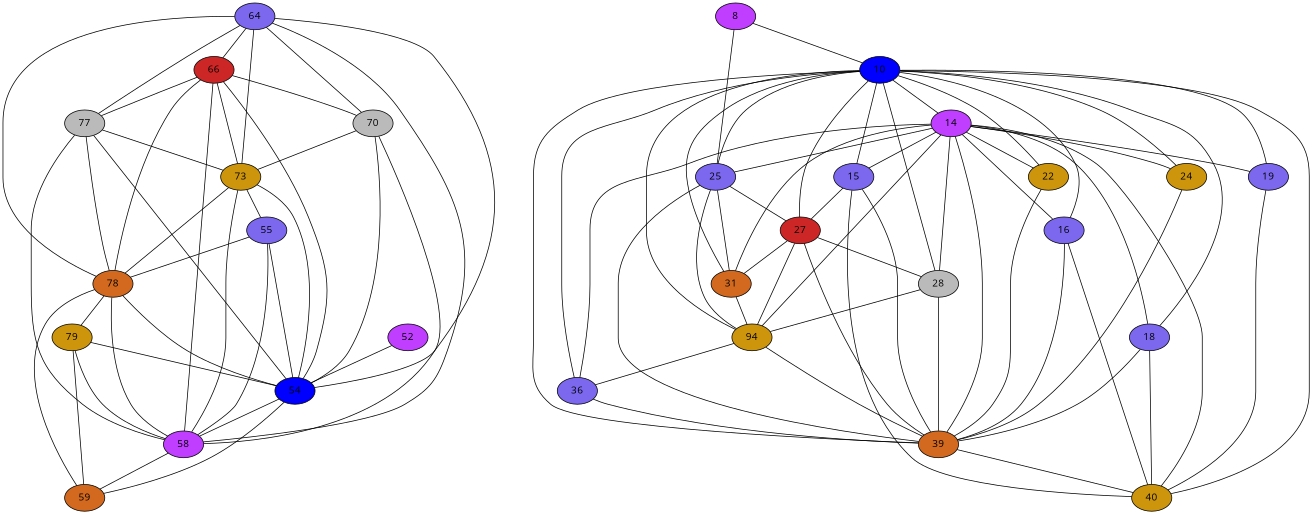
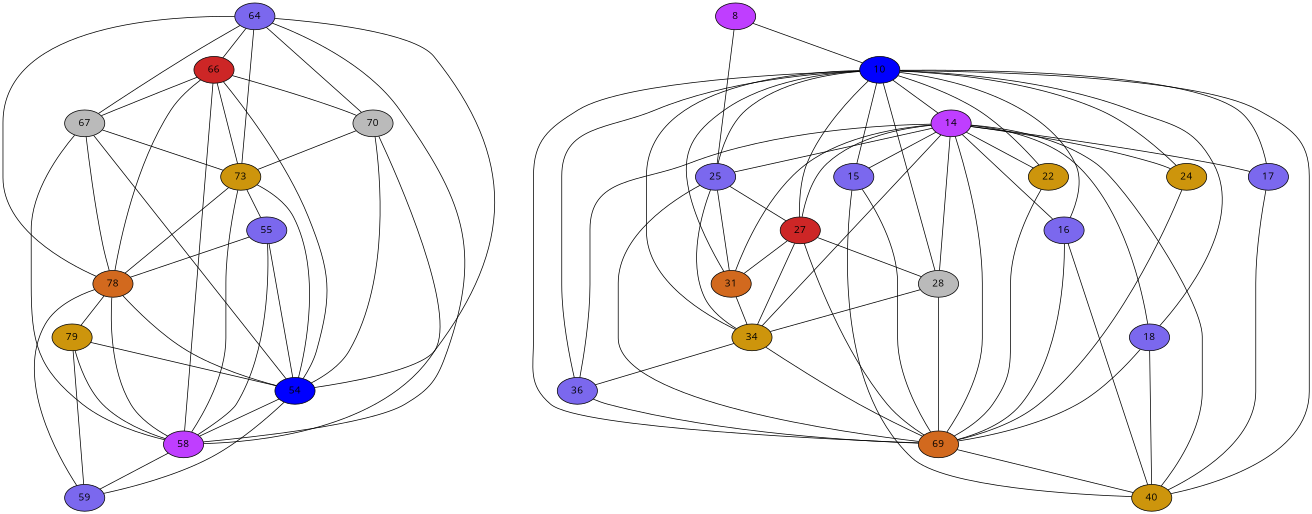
node "77": label "77" -> "67"
node "19": label "19" -> "17"
edge "15" -- "27": now "14" -- "27"
node "52": removed
node "94": label "94" -> "34"
node "39": label "39" -> "69"
node "59": fillcolor chocolate -> mediumslateblue
